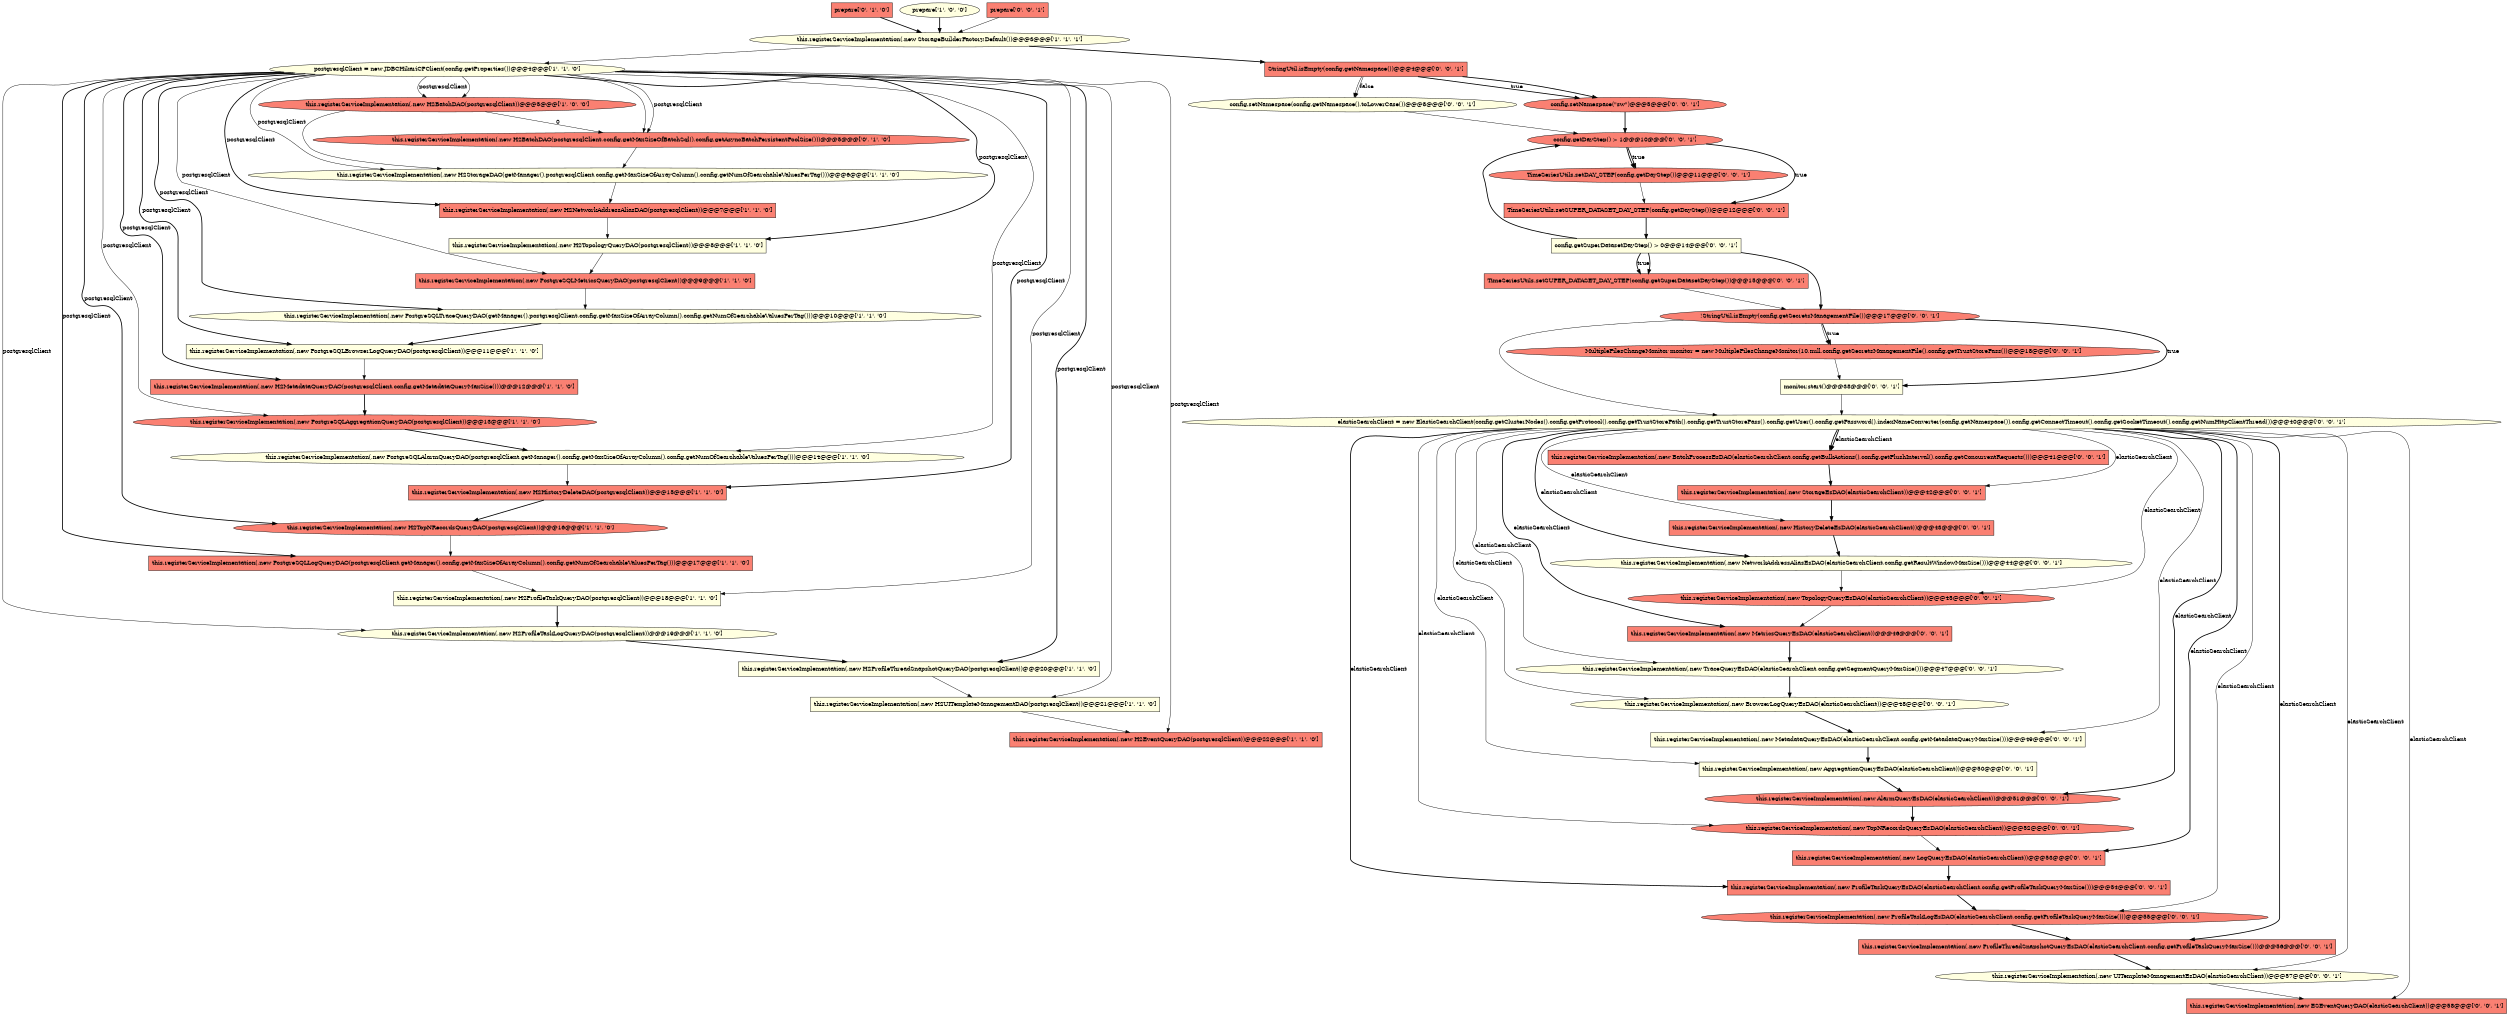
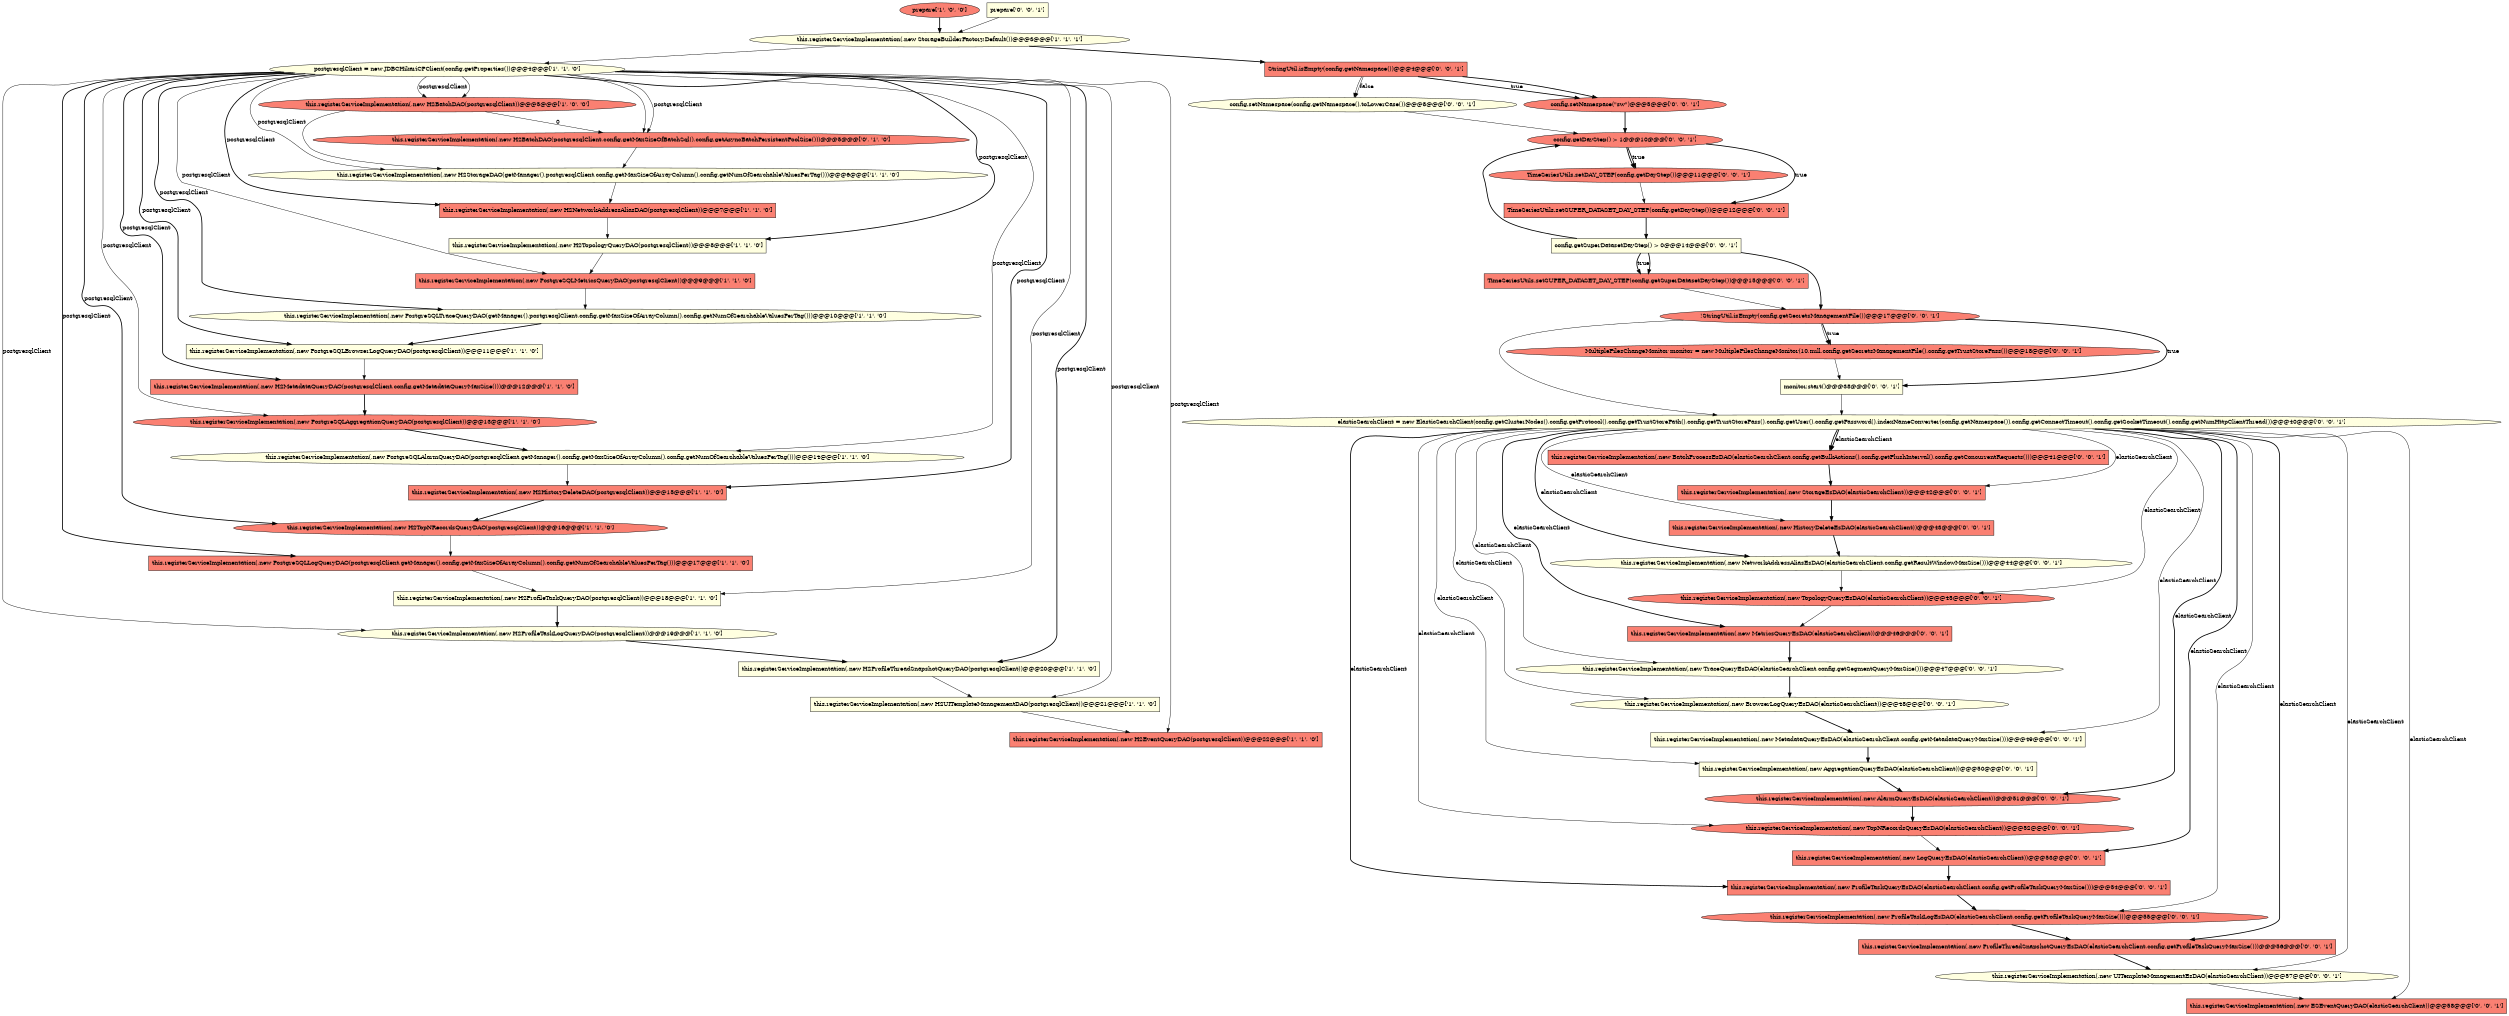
node "prepare['0', '1', '0']": removed
node "prepare['1', '0', '0']": fillcolor lightyellow -> salmon
node "prepare['0', '0', '1']": fillcolor salmon -> lightyellow
